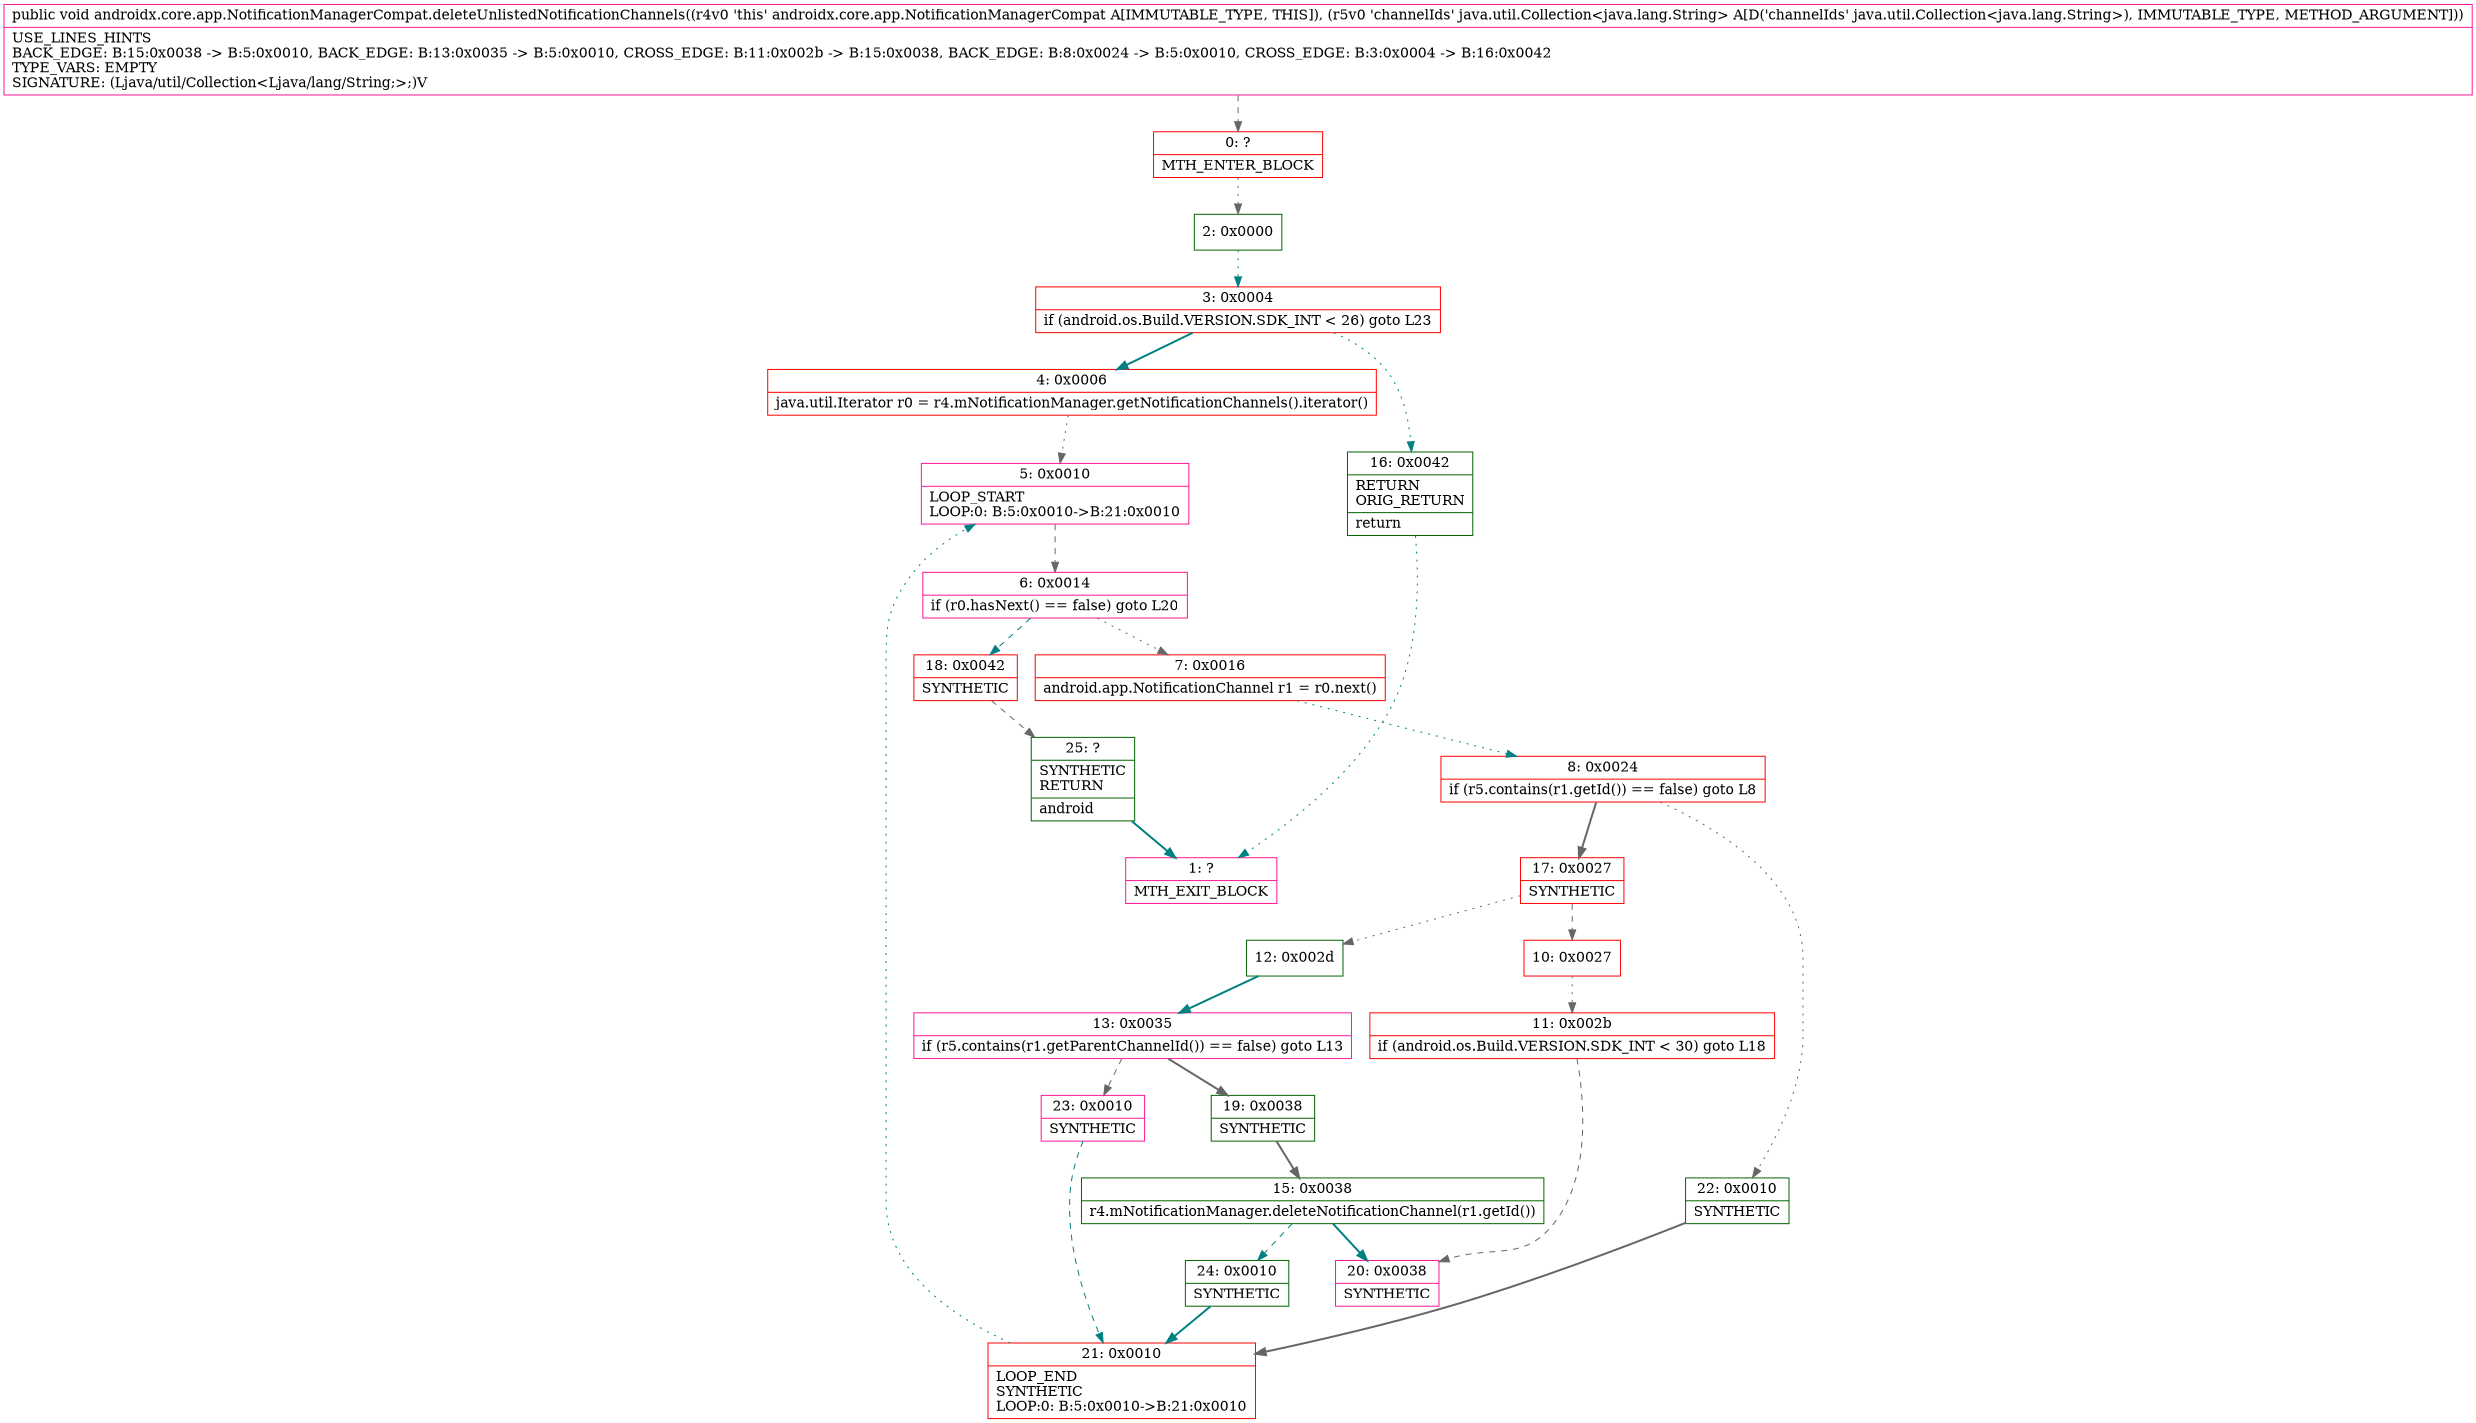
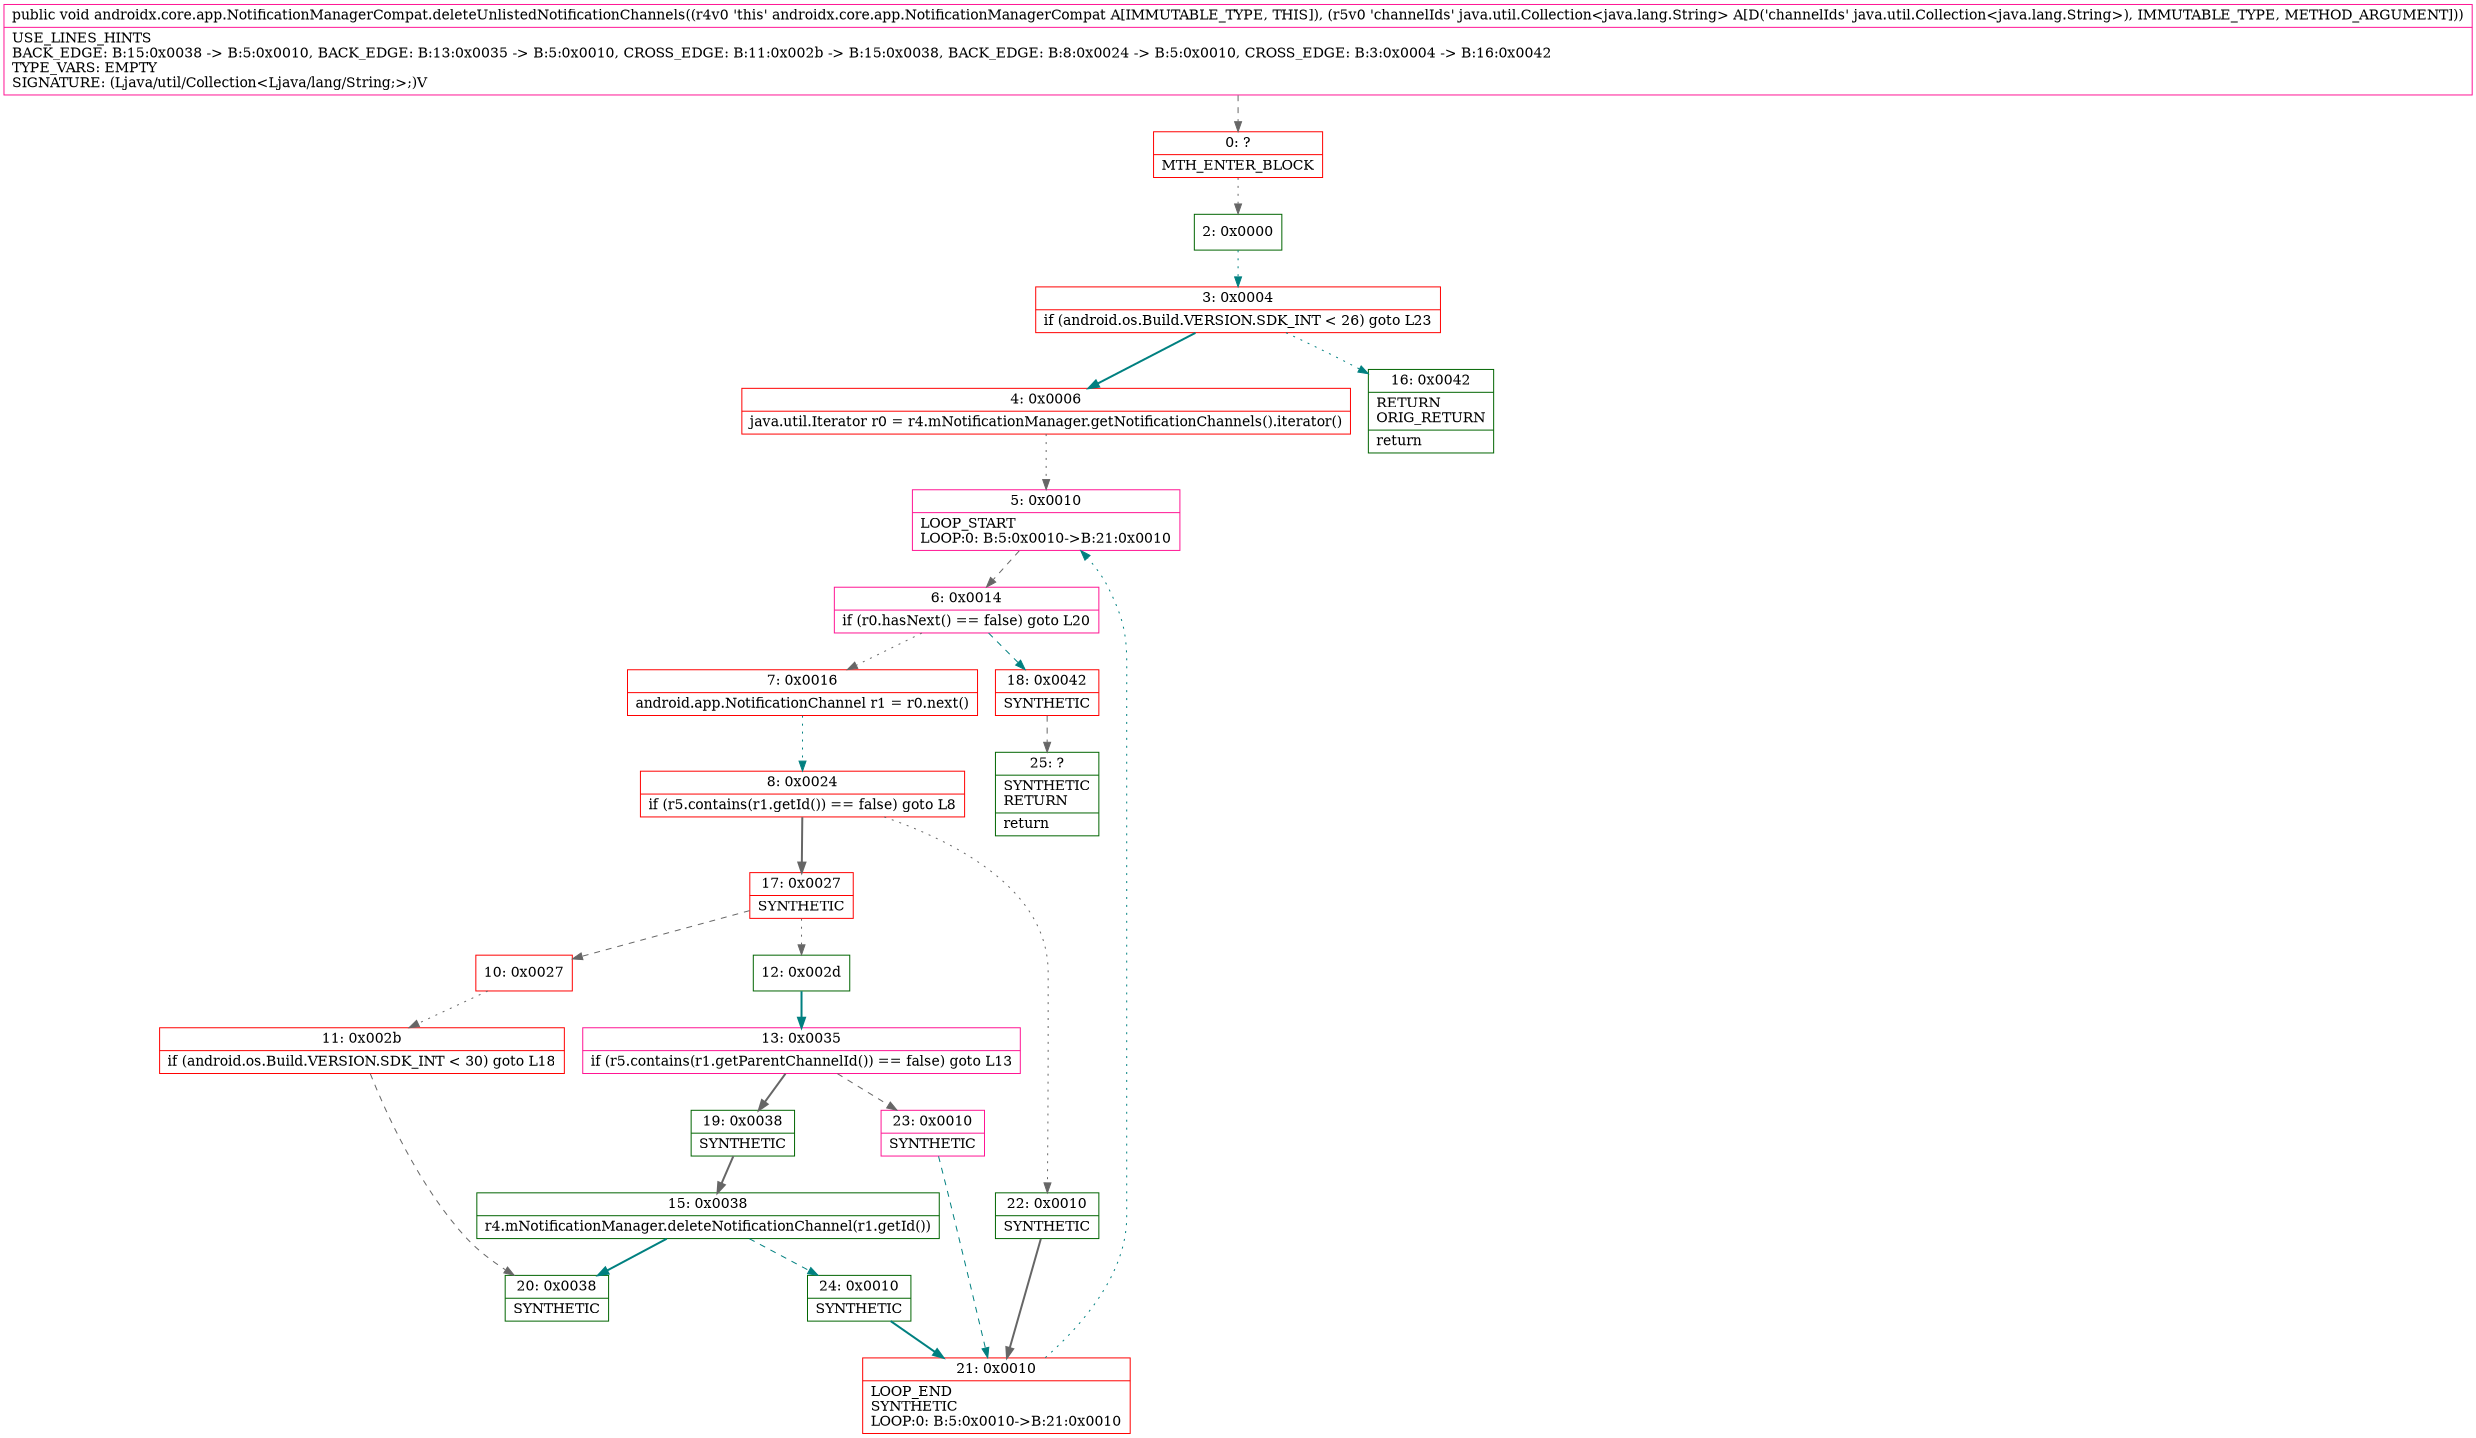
node "25: ?": text "android" -> "return"
node "1: ?": removed
node "20: 0x0038": color deeppink -> darkgreen
